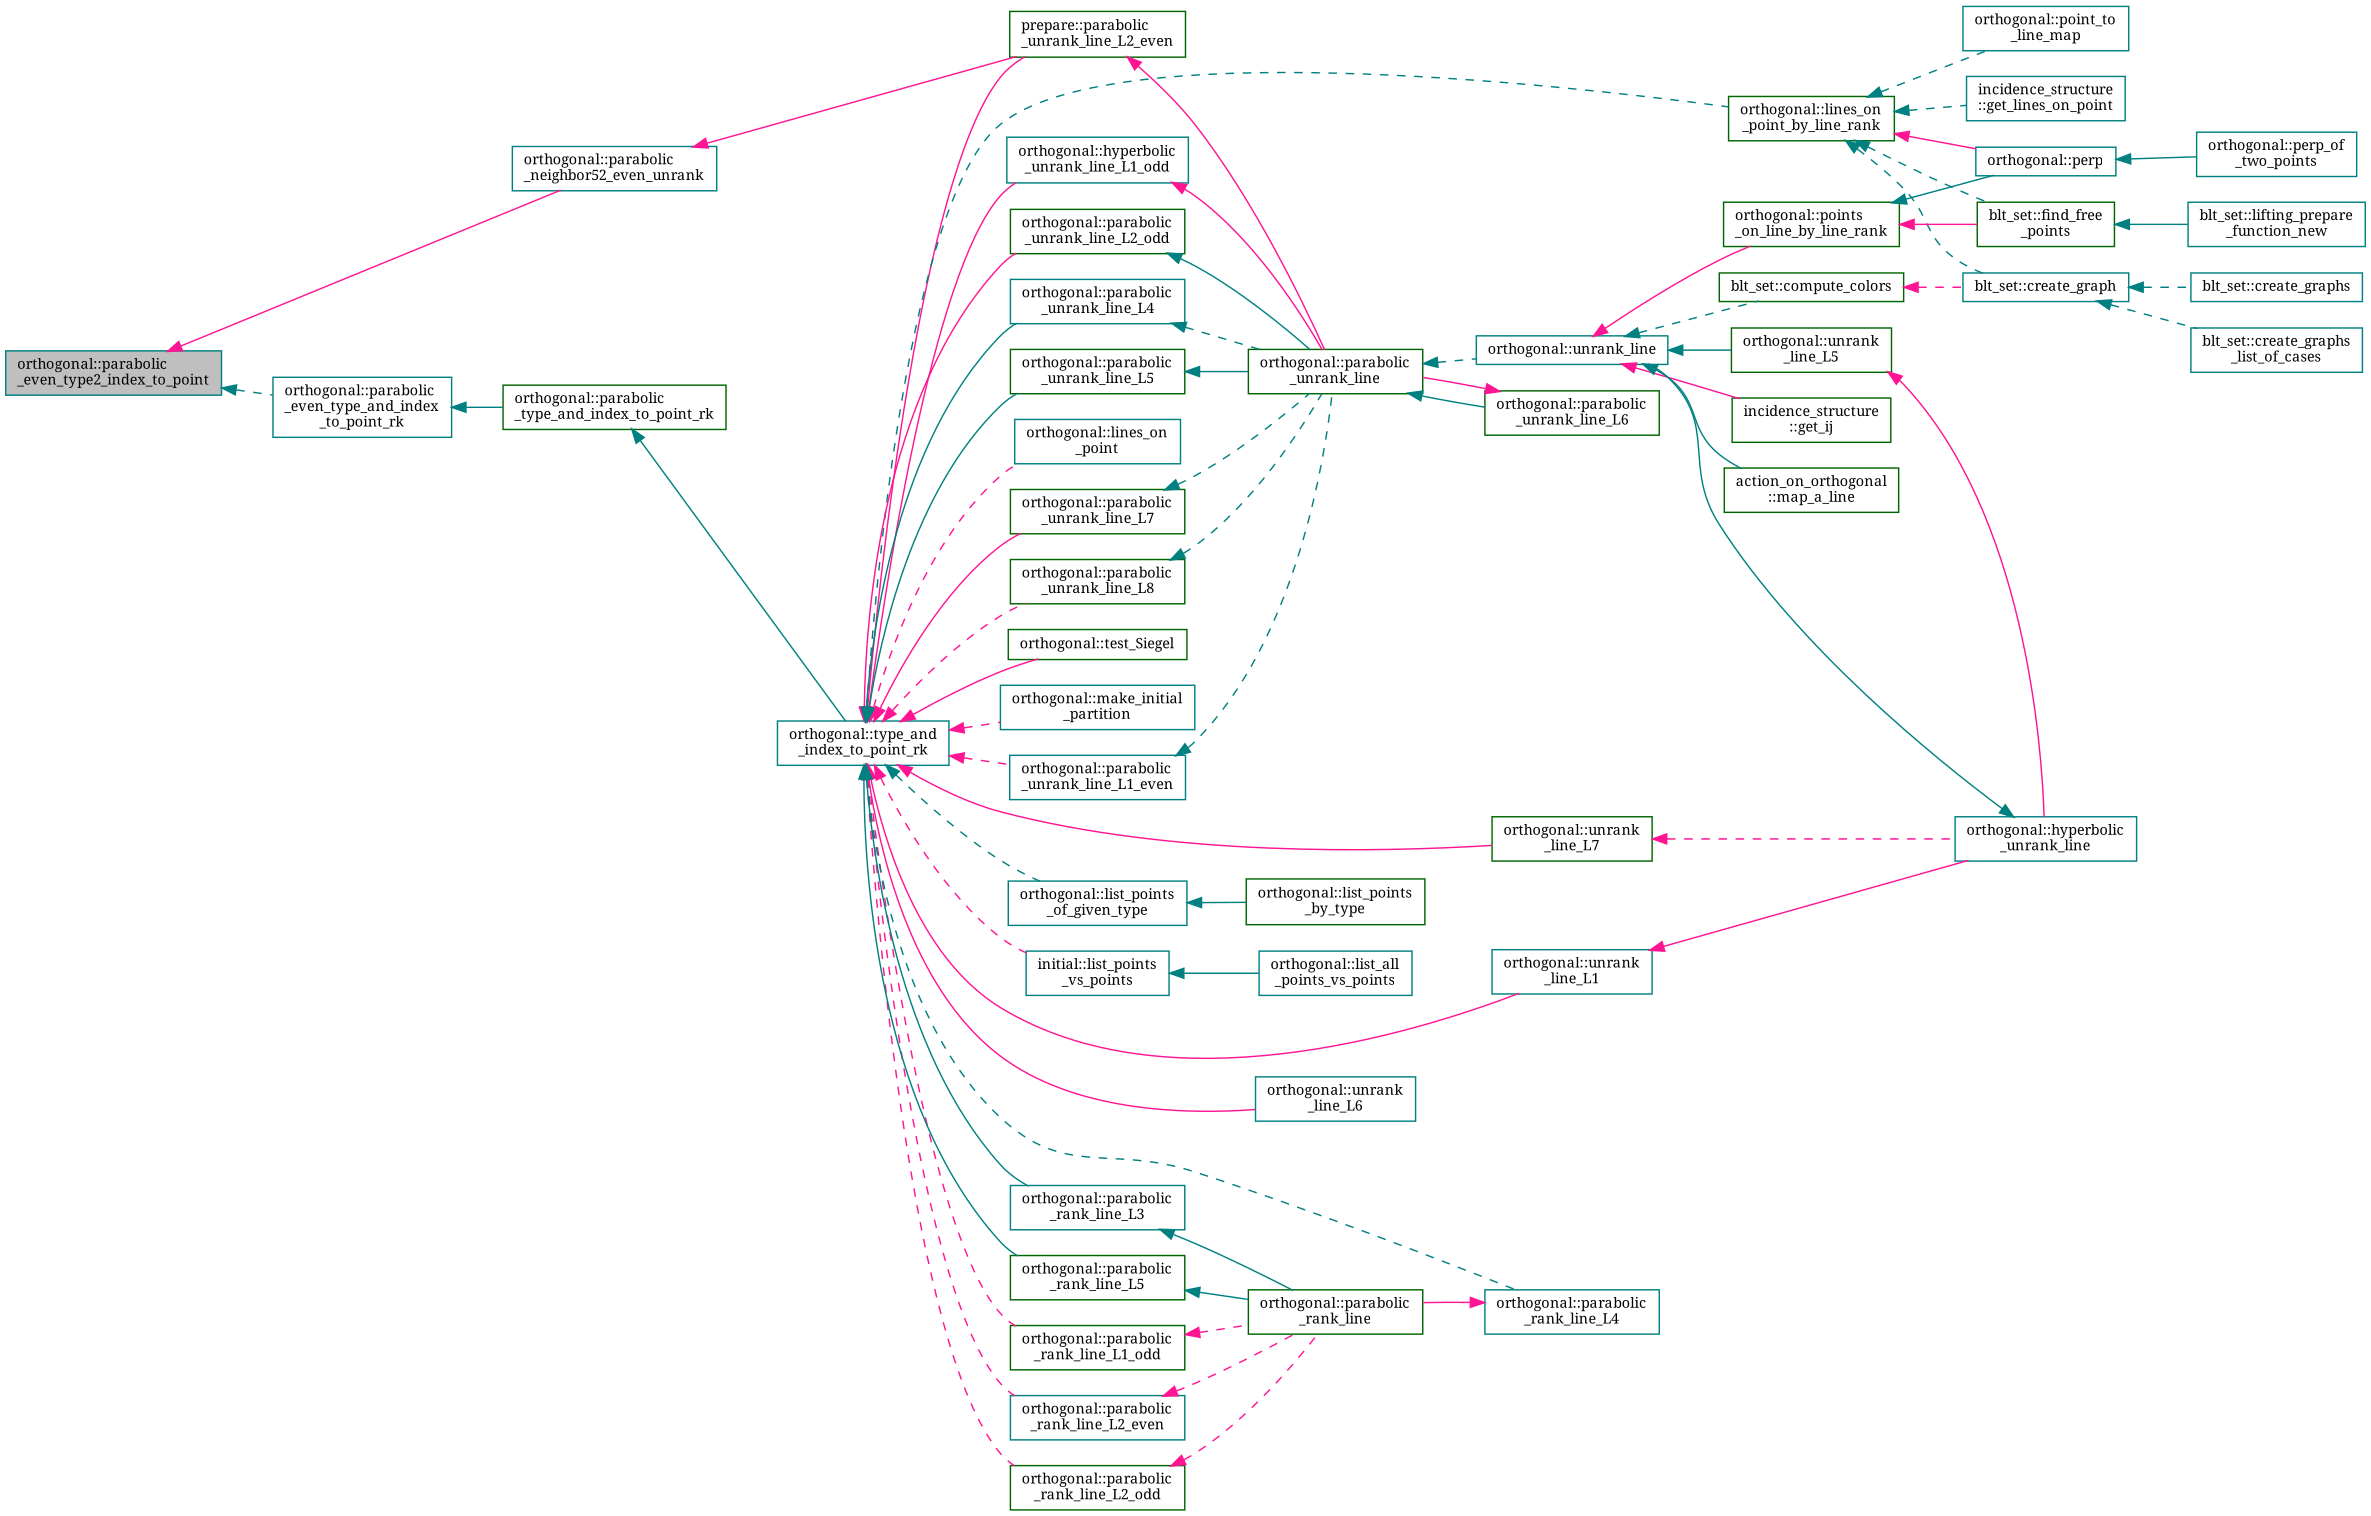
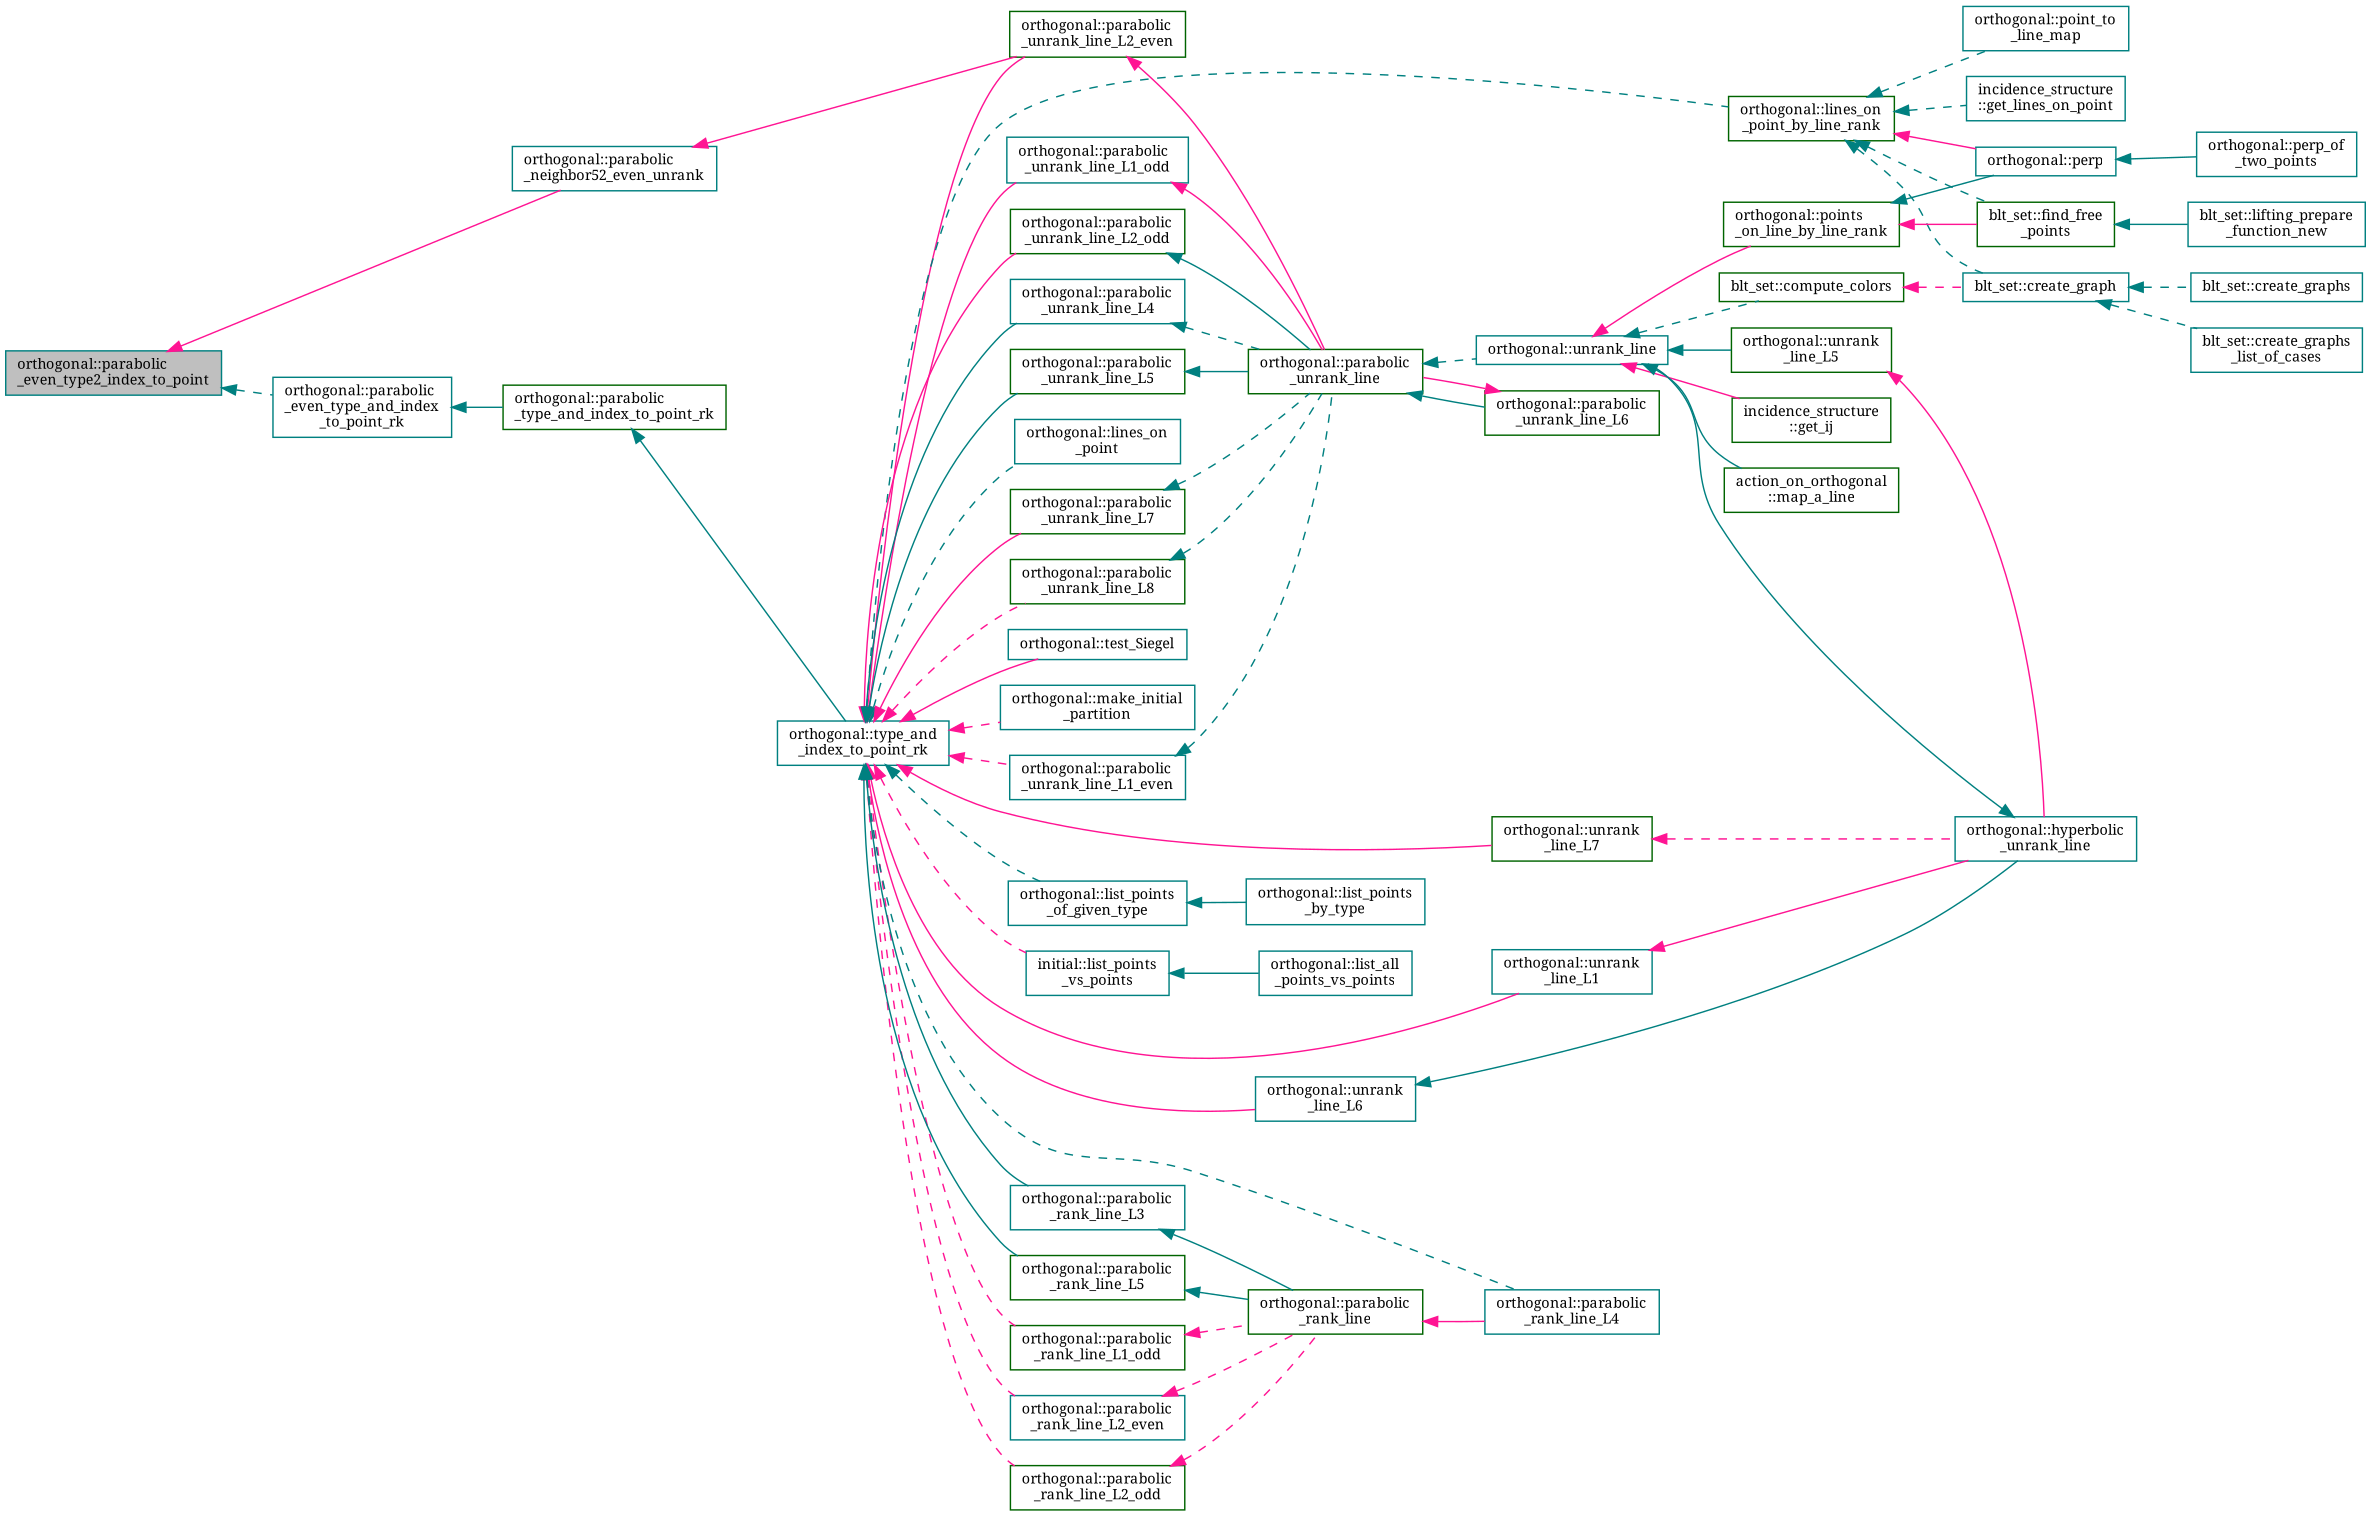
node "prepare::parabolic _unrank_line_L2_even": label "prepare::parabolic _unrank_line_L2_even" -> "orthogonal::parabolic _unrank_line_L2_even"
node "orthogonal::hyperbolic _unrank_line_L1_odd": label "orthogonal::hyperbolic _unrank_line_L1_odd" -> "orthogonal::parabolic _unrank_line_L1_odd"
edge "orthogonal::lines_on _point" -> "orthogonal::type_and _index_to_point_rk": color deeppink -> teal
node "orthogonal::test_Siegel": color darkgreen -> teal
node "orthogonal::list_points _by_type": color darkgreen -> teal
edge "orthogonal::hyperbolic _unrank_line" -> "orthogonal::unrank _line_L6": added
edge "orthogonal::parabolic _rank_line" -> "orthogonal::parabolic _rank_line_L4": reversed
